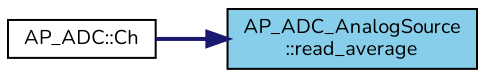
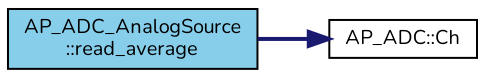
edge "AP_ADC::Ch" -> "AP_ADC_AnalogSource ::read_average": reversed
